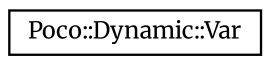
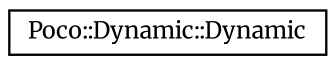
node "Poco::Dynamic::Var": label "Poco::Dynamic::Var" -> "Poco::Dynamic::Dynamic"
